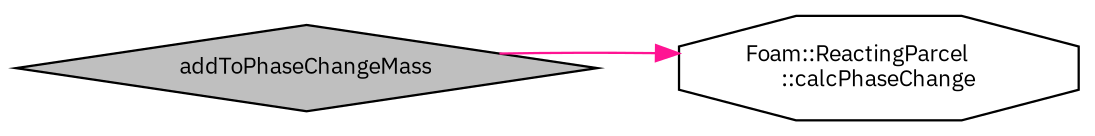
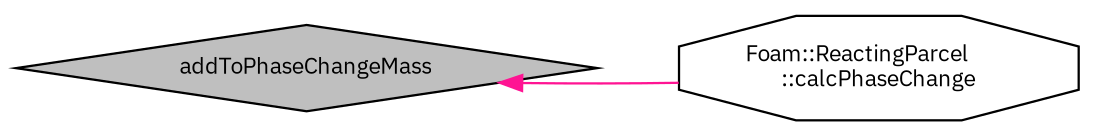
edge "addToPhaseChangeMass" -> "Foam::ReactingParcel ::calcPhaseChange": reversed
